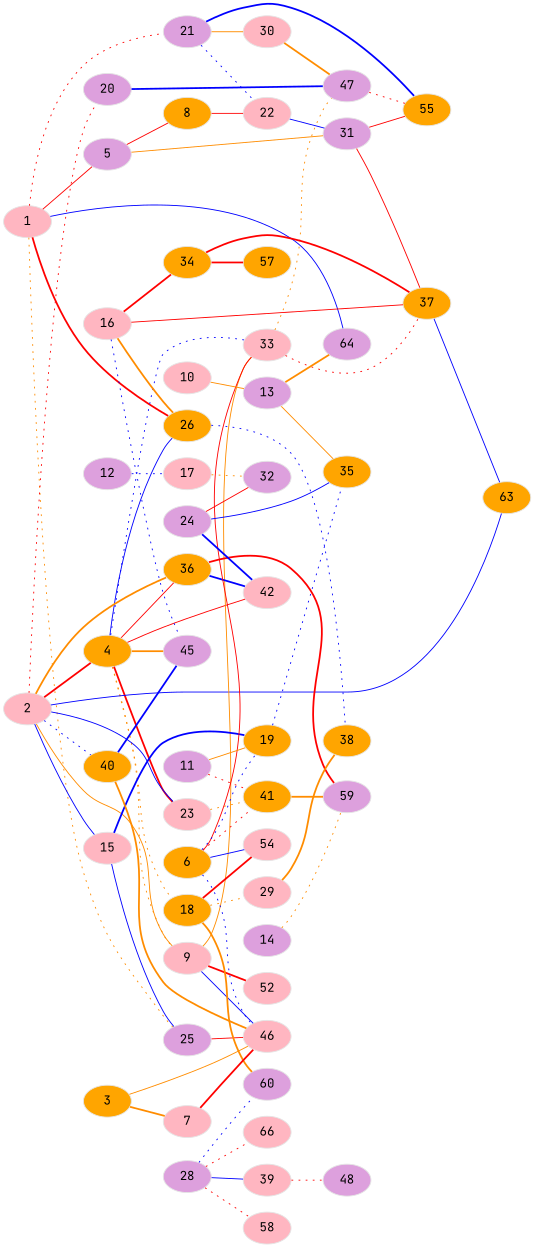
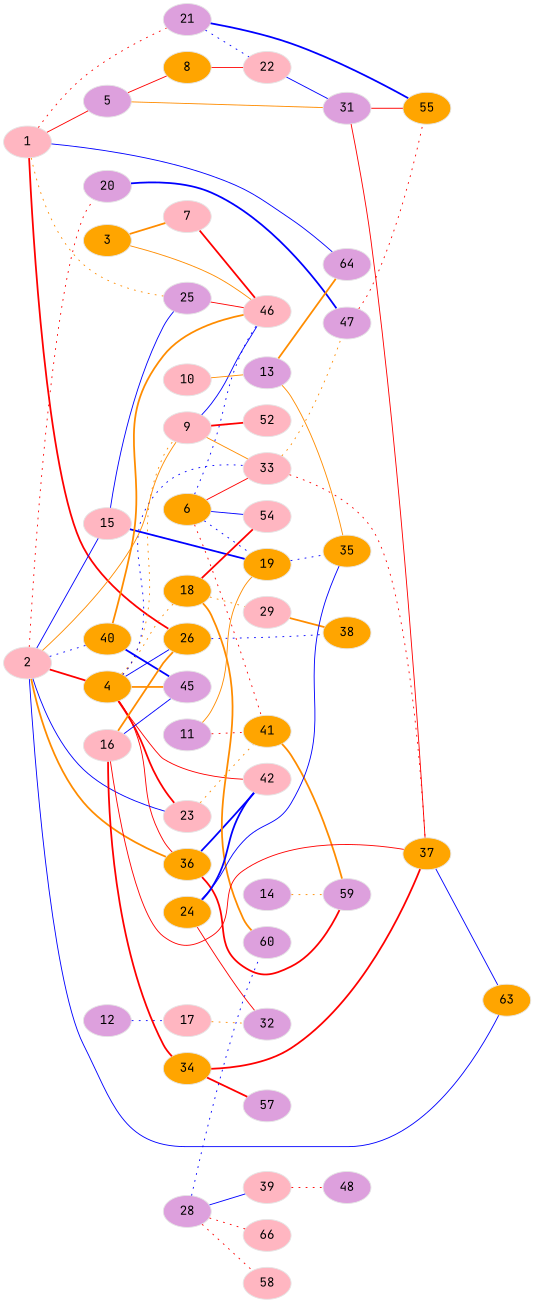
node "30": removed
node "57": fillcolor orange -> plum
edge "16" -- "45": style dotted -> solid
node "24": fillcolor plum -> orange
